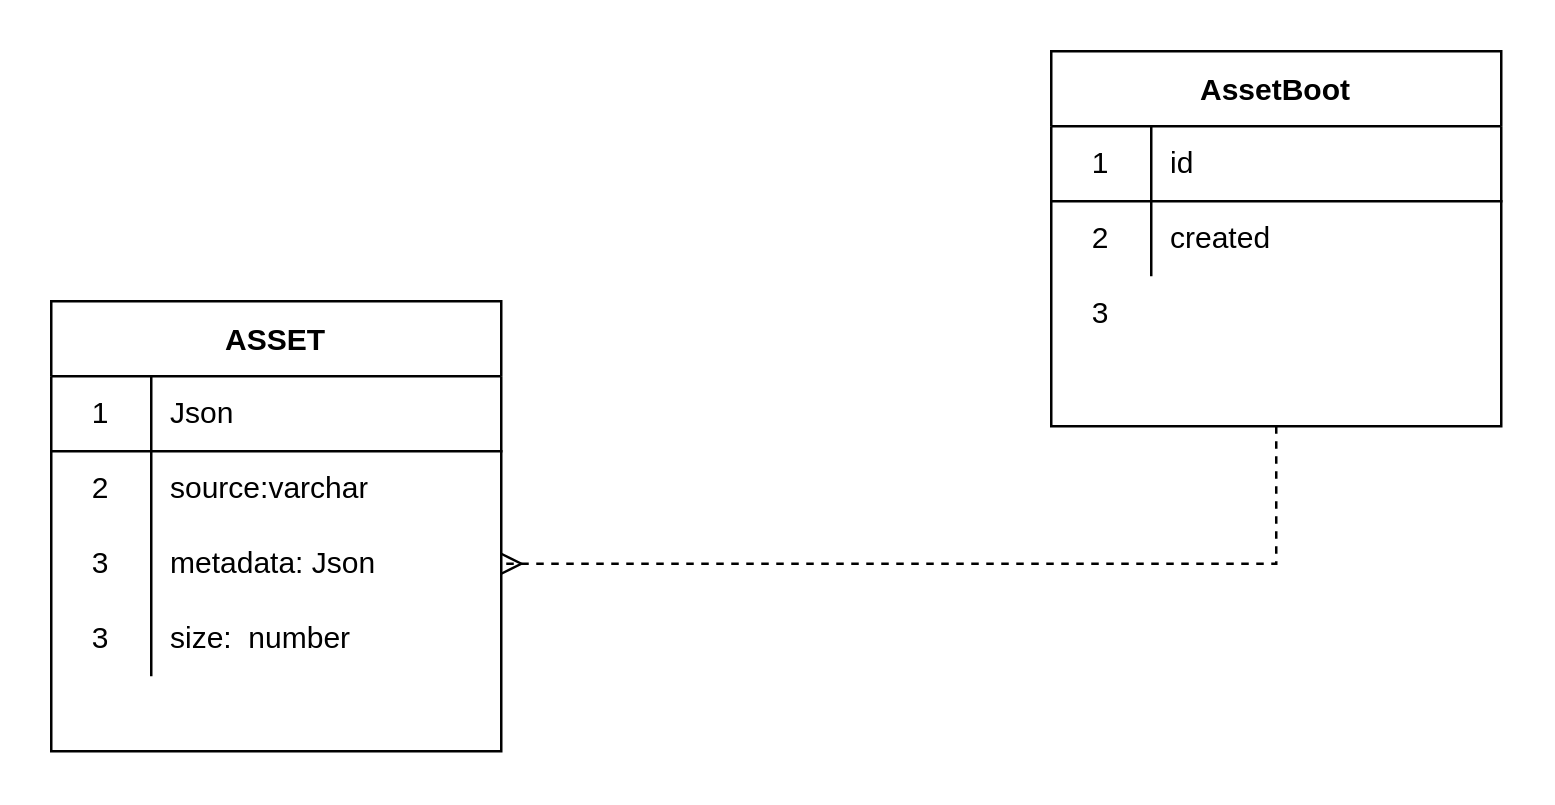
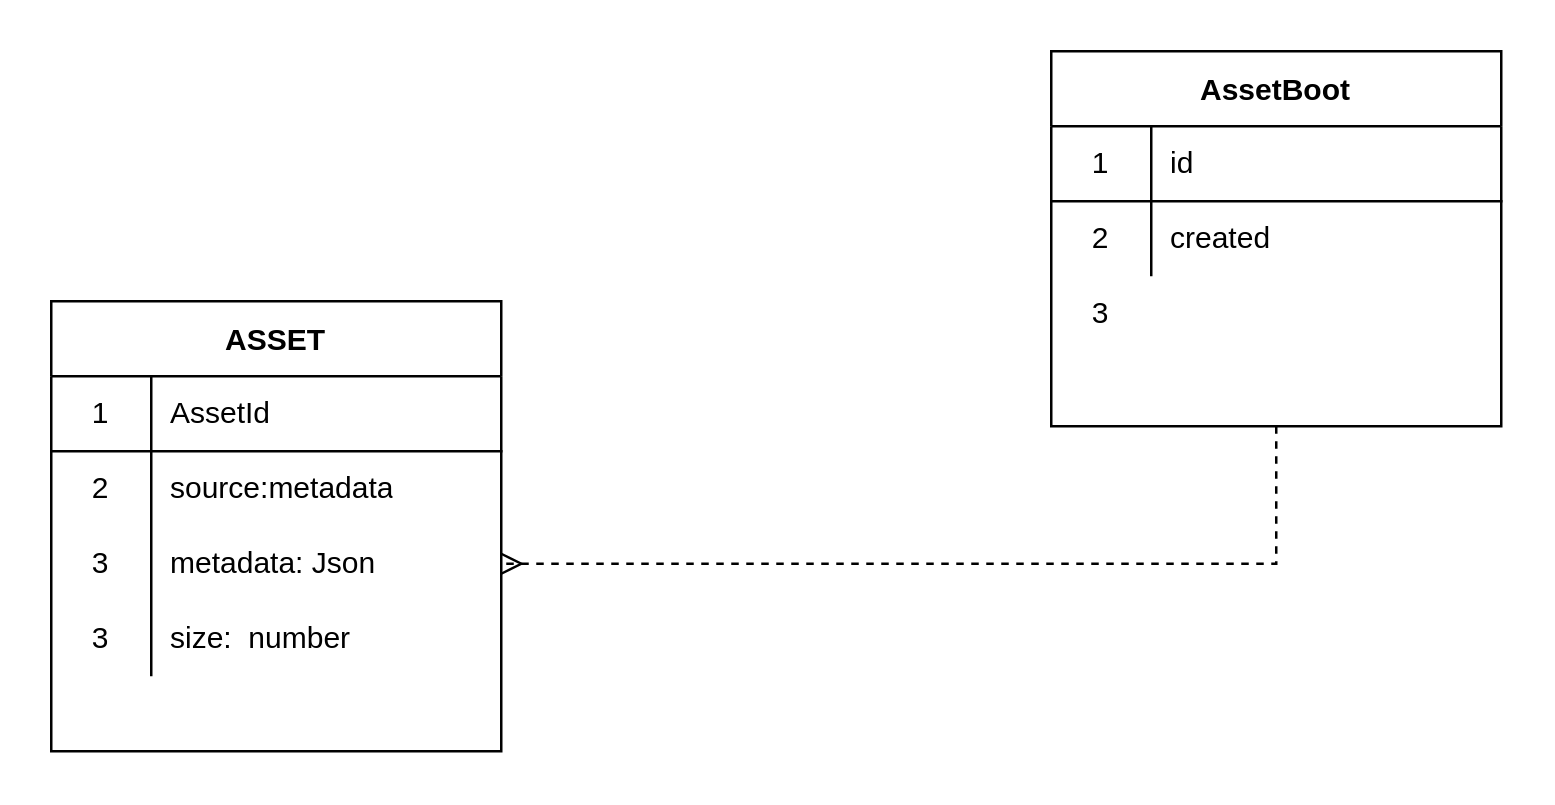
node "Json": label "Json" -> "AssetId"
node "source:varchar": label "source:varchar" -> "source:metadata"
